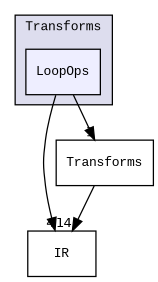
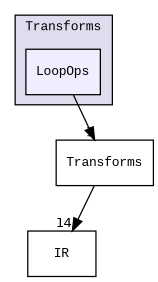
edge "LoopOps" -> "IR": removed
